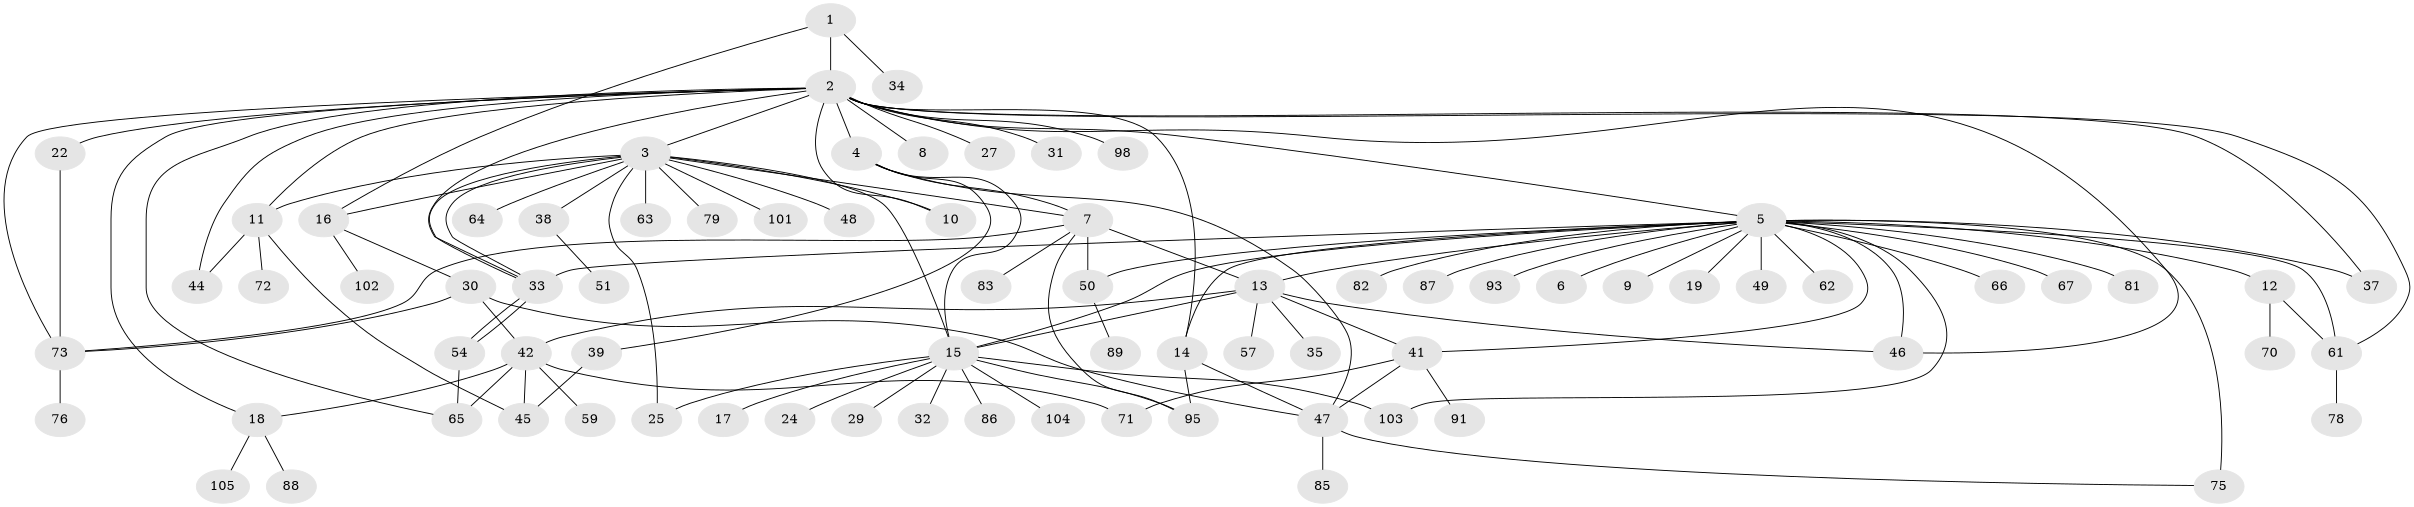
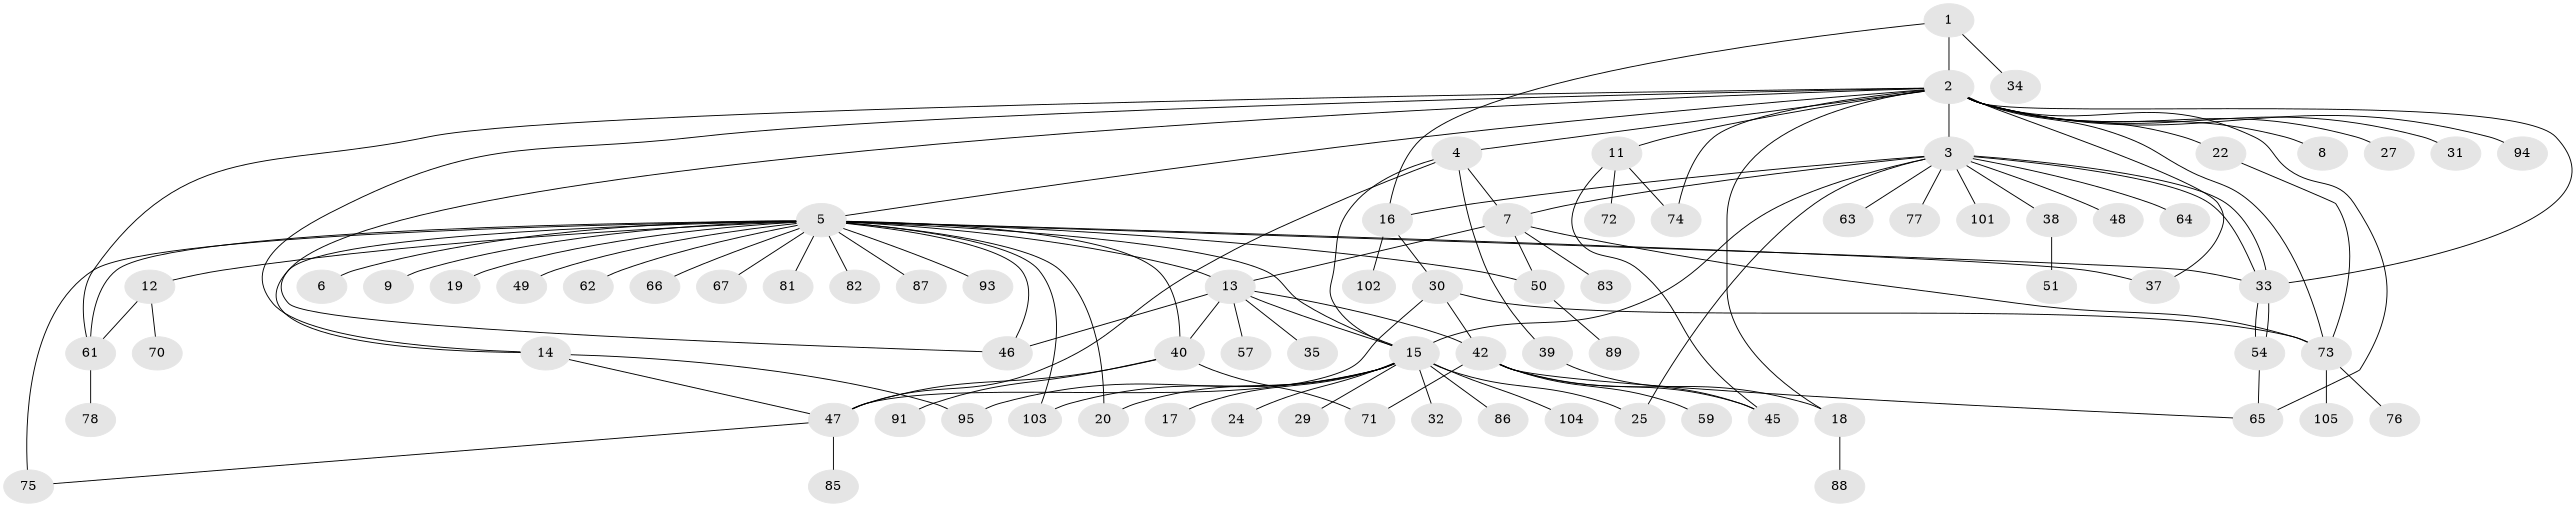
node "98": label "98" -> "94"
edge "3" -- "11": removed
node "79": label "79" -> "77"
node "10": removed
node "44": label "44" -> "74"
edge "7" -- "95": removed
node "41": label "41" -> "40"
node "20": added
edge "18" -- "105": now "73" -- "105"
